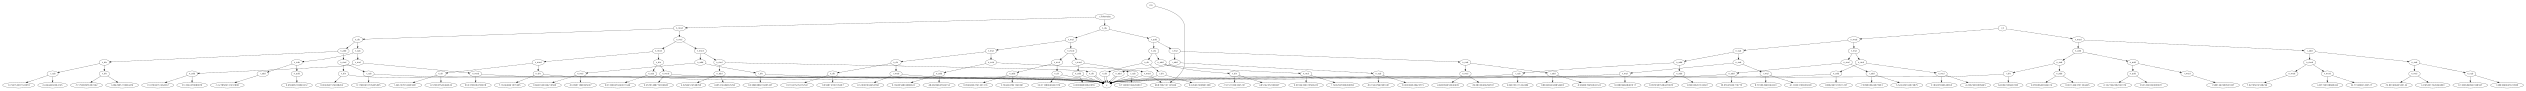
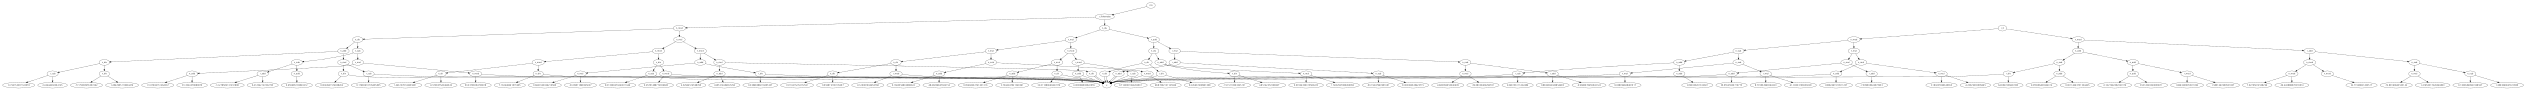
edge "I10" -> "68.87002131165926": now "I10" -> "n_ifthenelse"
node "0.412542127452755": added
node "0.09739815084479675": removed
node "-5.522439162974875": removed
node "0.8663239874911692": added
node "-36.443888870519814": added
node "6.457720188688434": removed
